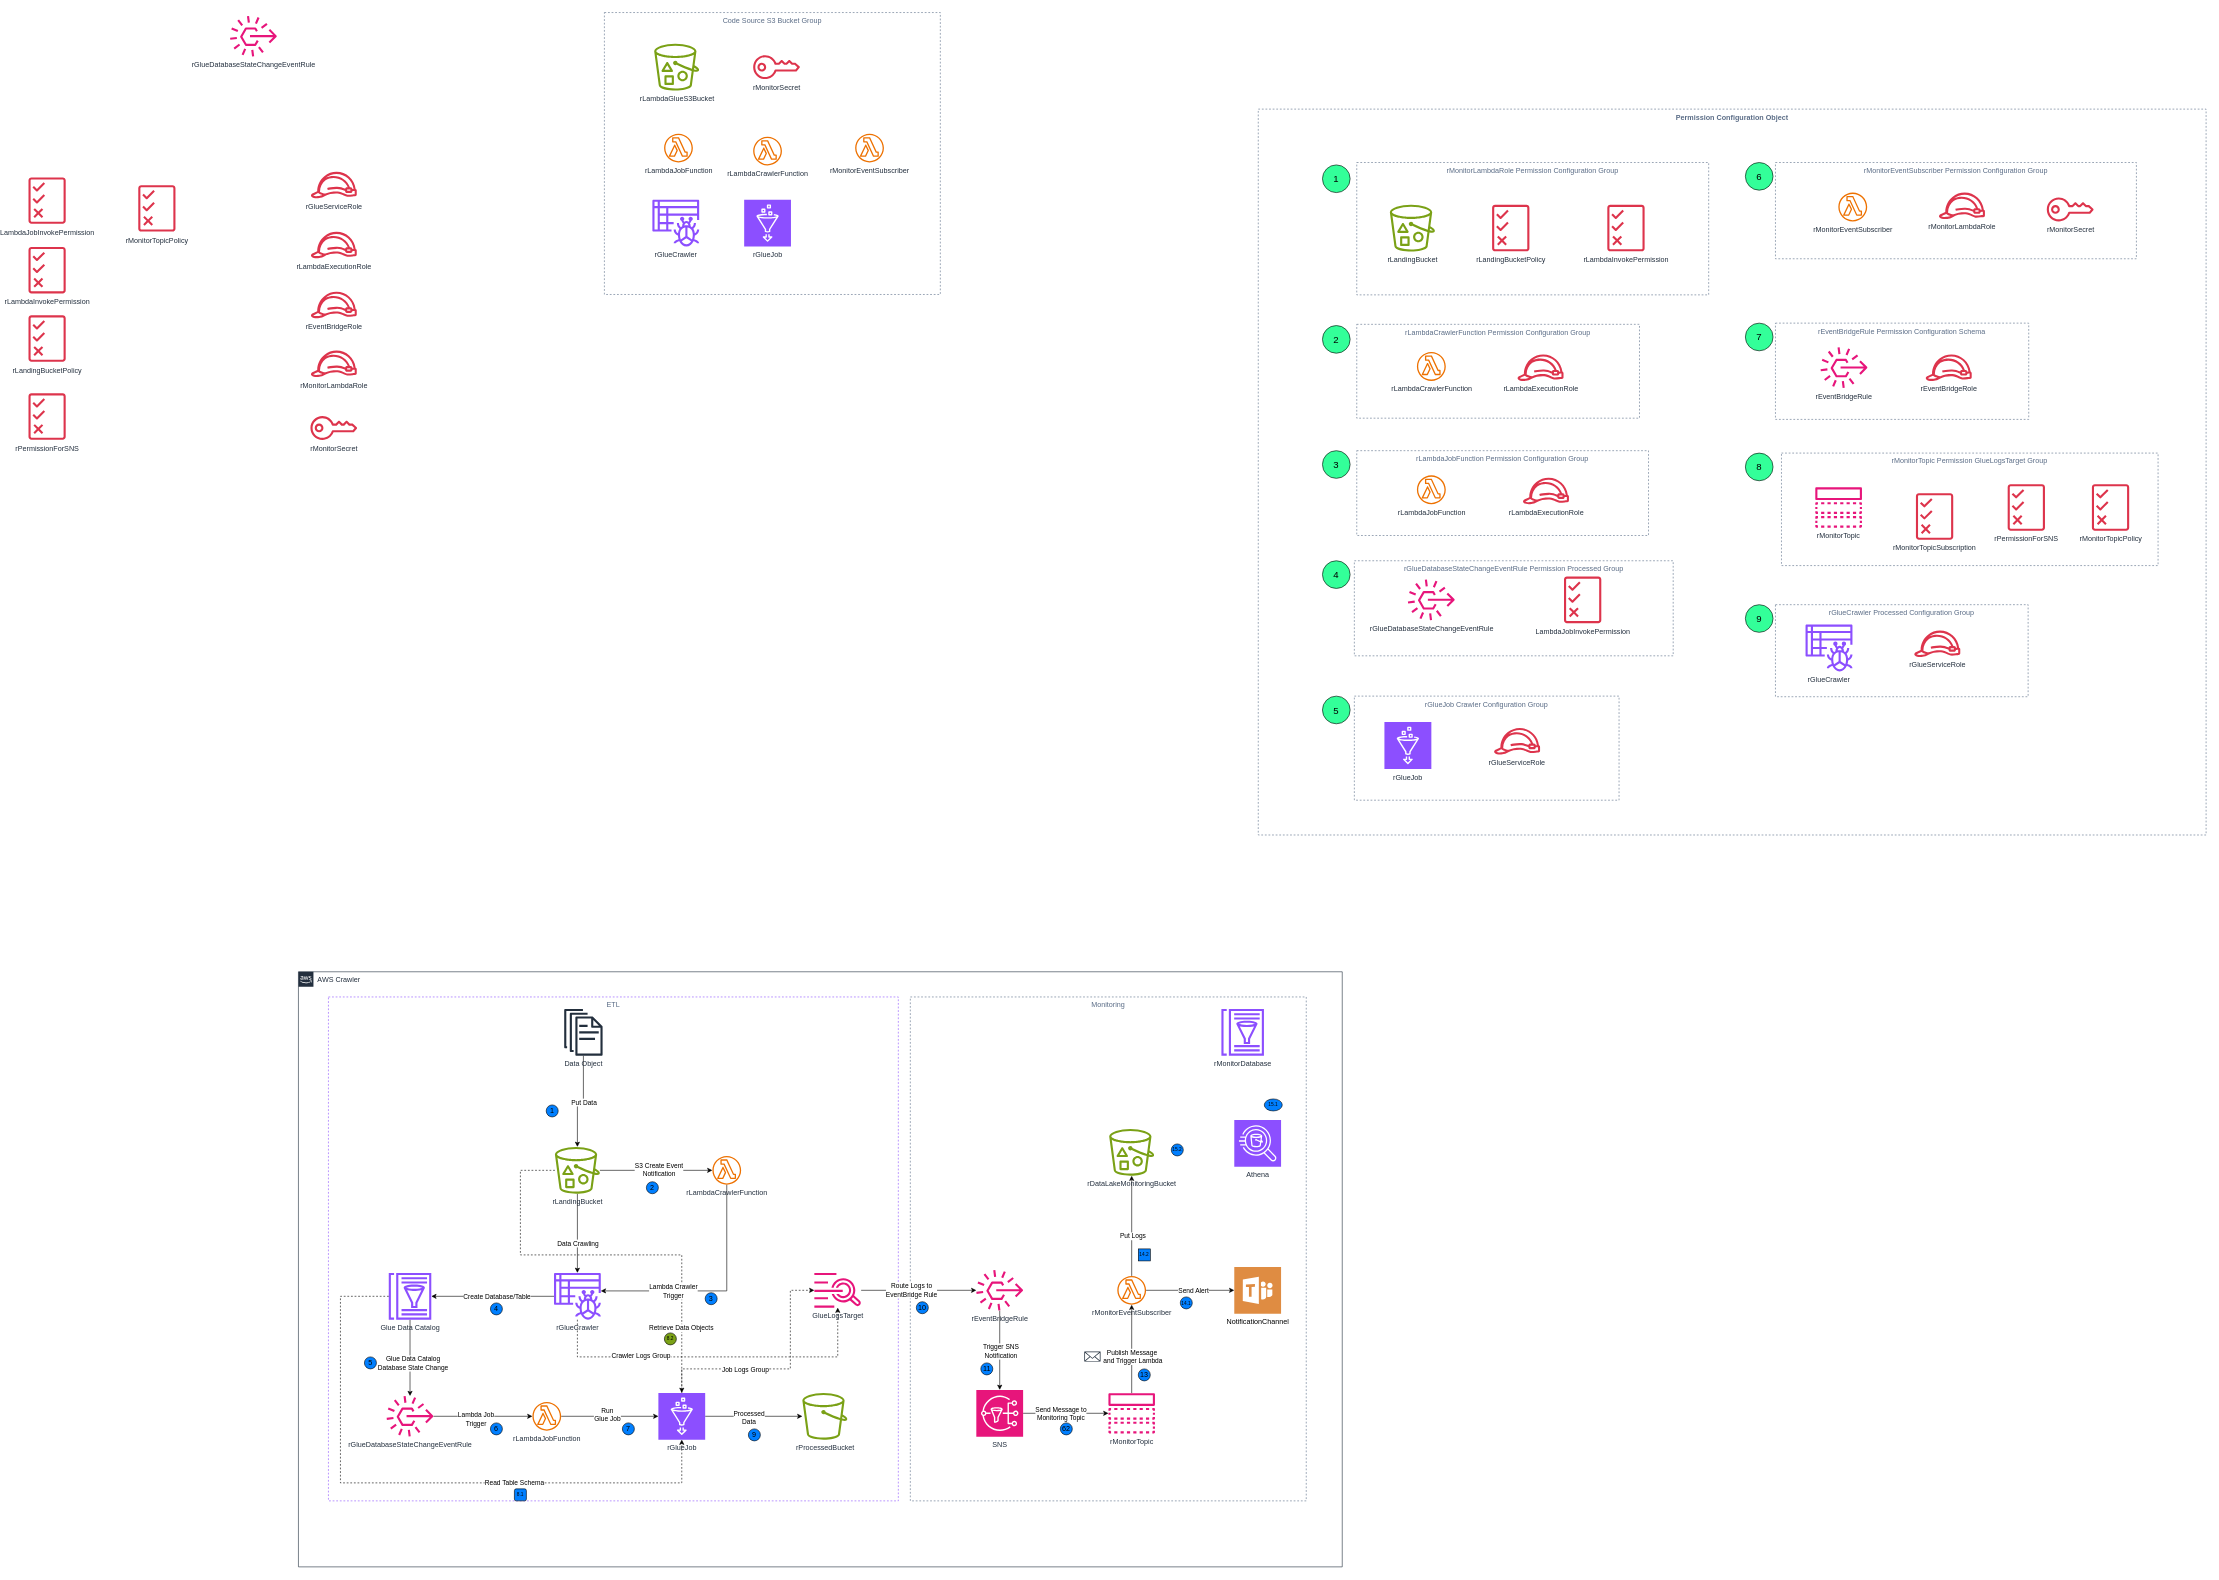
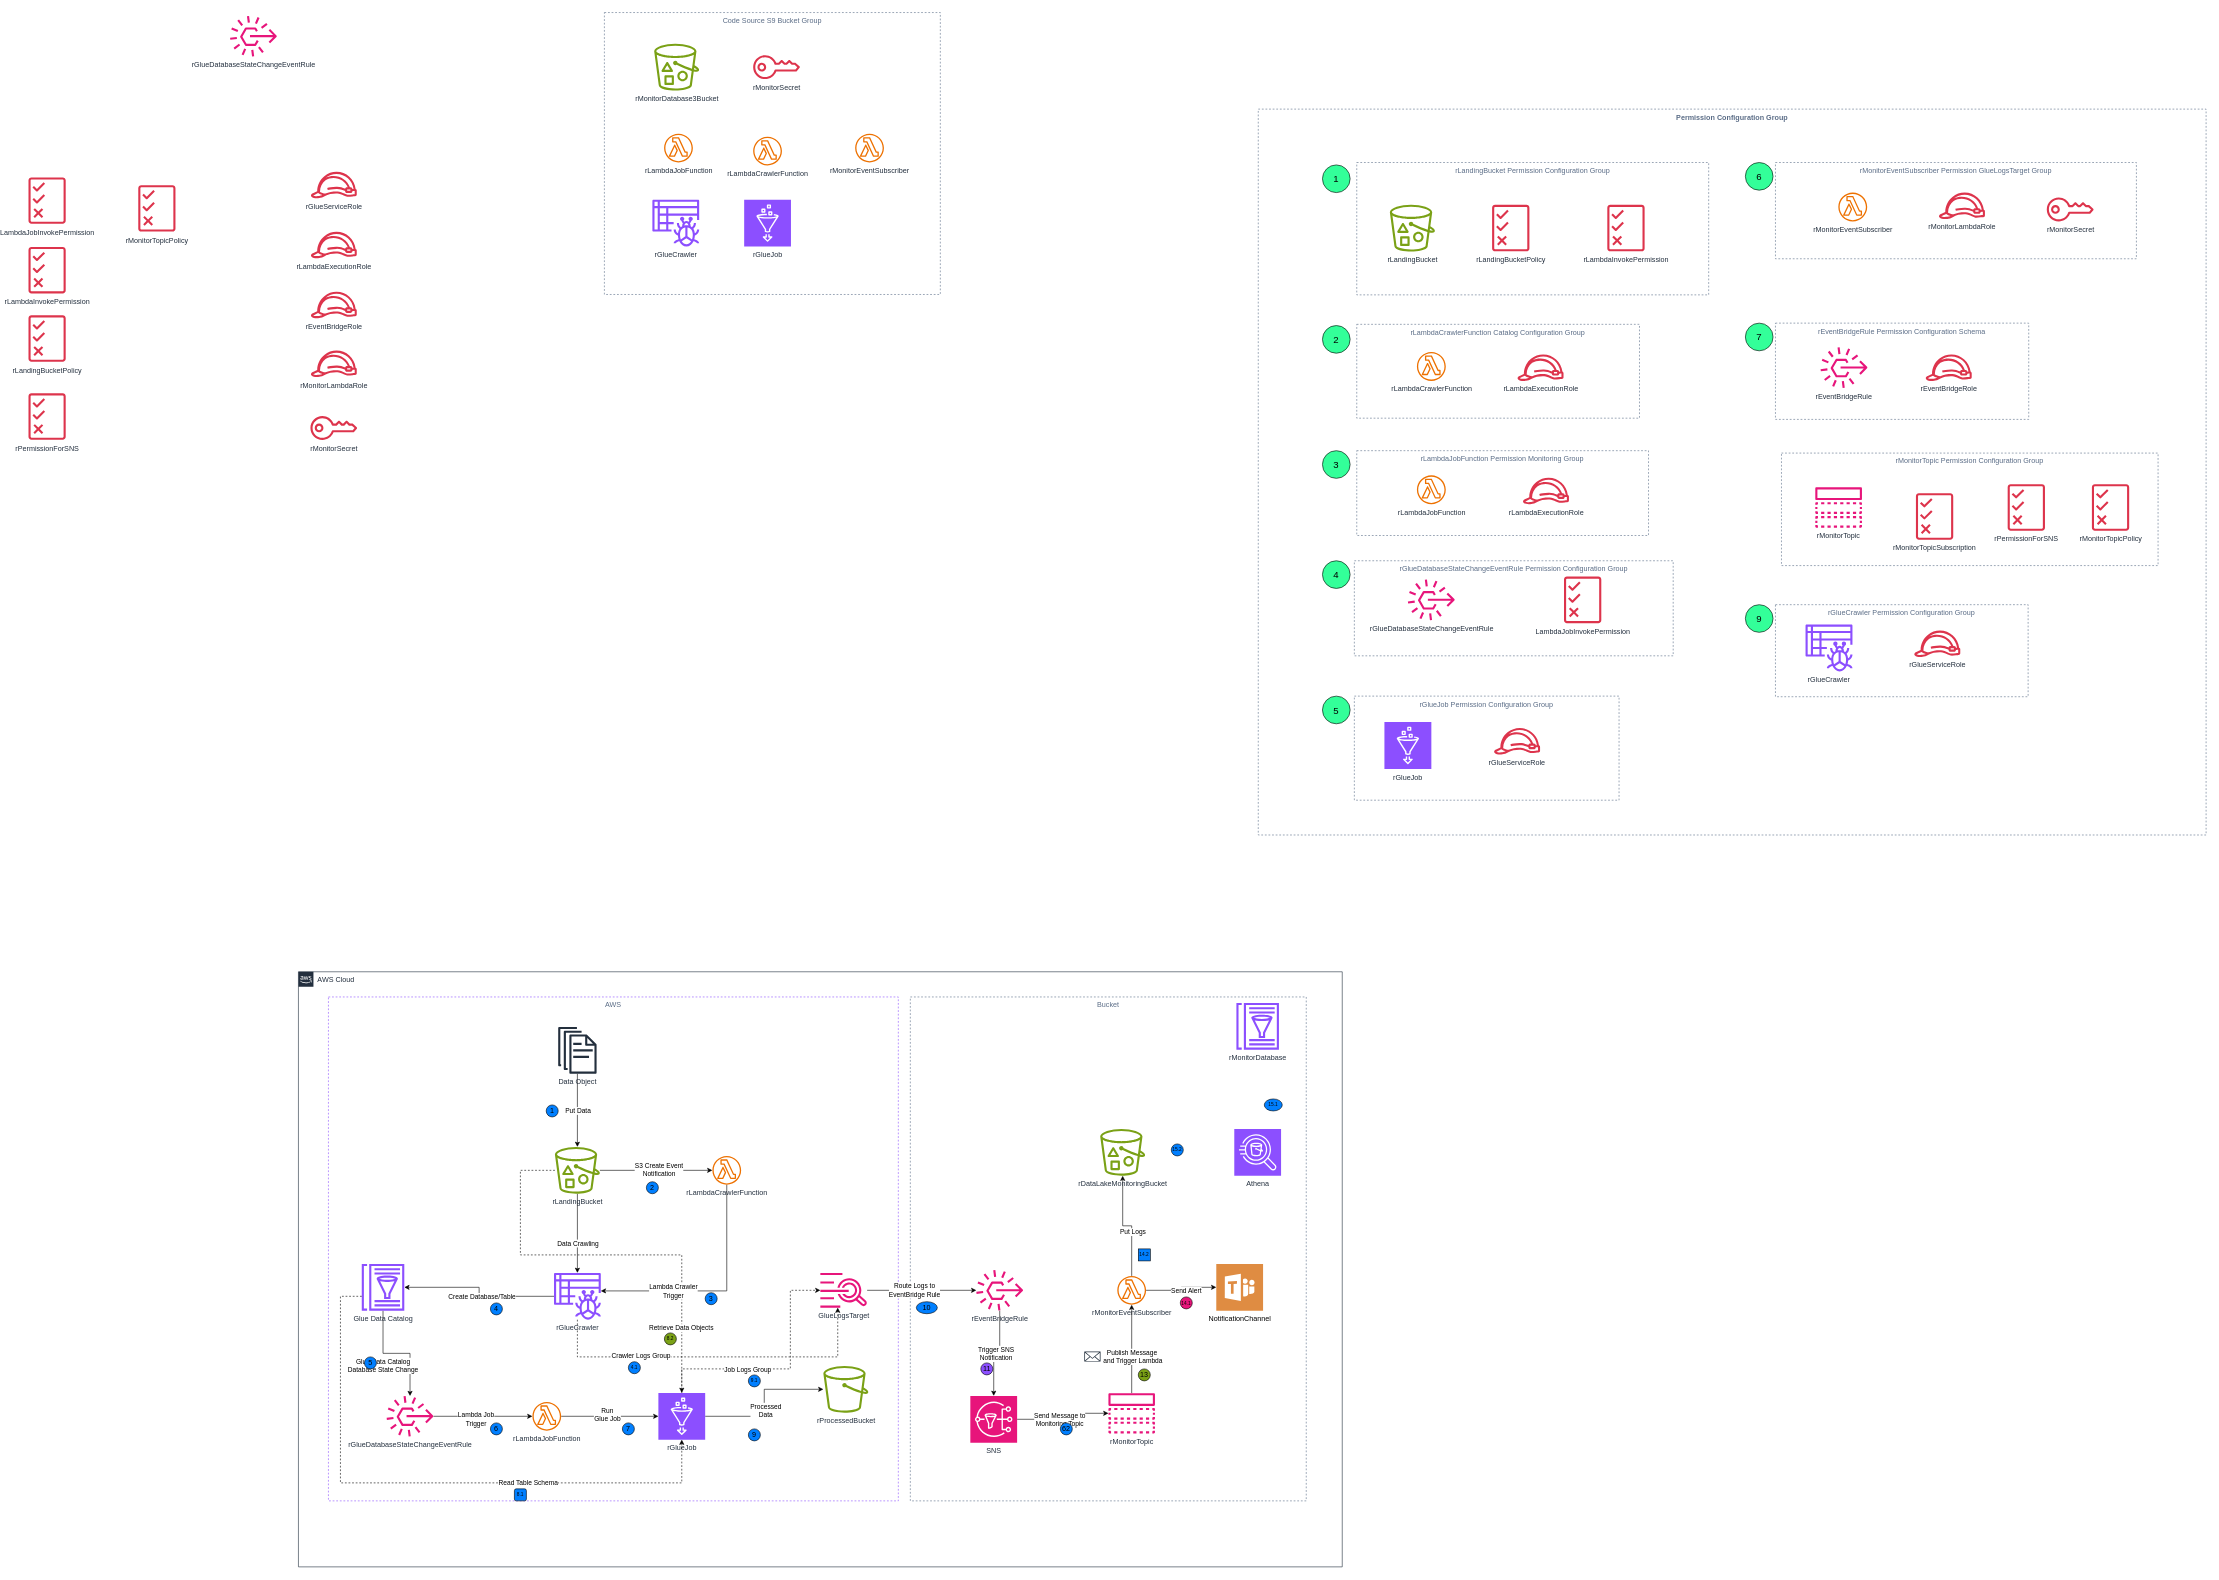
node "Code Source S3 Bucket Group": label "Code Source S3 Bucket Group" -> "Code Source S9 Bucket Group"
node "rLambdaGlueS3Bucket": label "rLambdaGlueS3Bucket" -> "rMonitorDatabase3Bucket"
node "Permission Configuration Object": label "Permission Configuration Object" -> "Permission Configuration Group"
node "rMonitorLambdaRole Permission Configuration Group": label "rMonitorLambdaRole Permission Configuration Group" -> "rLandingBucket Permission Configuration Group"
node "rMonitorEventSubscriber Permission Configuration Group": label "rMonitorEventSubscriber Permission Configuration Group" -> "rMonitorEventSubscriber Permission GlueLogsTarget Group"
node "rLambdaCrawlerFunction Permission Configuration Group": label "rLambdaCrawlerFunction Permission Configuration Group" -> "rLambdaCrawlerFunction Catalog Configuration Group"
node "rLambdaJobFunction Permission Configuration Group": label "rLambdaJobFunction Permission Configuration Group" -> "rLambdaJobFunction Permission Monitoring Group"
node "rMonitorTopic Permission GlueLogsTarget Group": label "rMonitorTopic Permission GlueLogsTarget Group" -> "rMonitorTopic Permission Configuration Group"
node "8": removed
node "rGlueDatabaseStateChangeEventRule Permission Processed Group": label "rGlueDatabaseStateChangeEventRule Permission Processed Group" -> "rGlueDatabaseStateChangeEventRule Permission Configuration Group"
node "rGlueCrawler Processed Configuration Group": label "rGlueCrawler Processed Configuration Group" -> "rGlueCrawler Permission Configuration Group"
node "rGlueJob Crawler Configuration Group": label "rGlueJob Crawler Configuration Group" -> "rGlueJob Permission Configuration Group"
node "AWS Crawler": label "AWS Crawler" -> "AWS Cloud"
node "ETL": label "ETL" -> "AWS"
node "Monitoring": label "Monitoring" -> "Bucket"
node "Data Object": moved (584, 1032) -> (578, 1050)
node "rMonitorDatabase": moved (1243, 1032) -> (1258, 1026)
node "Athena": moved (1258, 1143) -> (1258, 1152)
node "rDataLakeMonitoringBucket": moved (1132, 1152) -> (1123, 1152)
node "GlueLogsTarget": moved (838, 1290) -> (844, 1290)
node "NotificationChannel": moved (1258, 1290) -> (1240, 1287)
node "Glue Data Catalog": moved (410, 1296) -> (383, 1287)
node "14.1": fillcolor #007fff -> #e7157b
node "10": size 12x12 -> 21x12
node "4.1": added
node "11": fillcolor #007fff -> #8c4fff
node "13": fillcolor #007fff -> #7aa116
node "9.1": added
node "SNS": moved (1000, 1413) -> (994, 1419)
node "rProcessedBucket": moved (825, 1416) -> (846, 1389)
